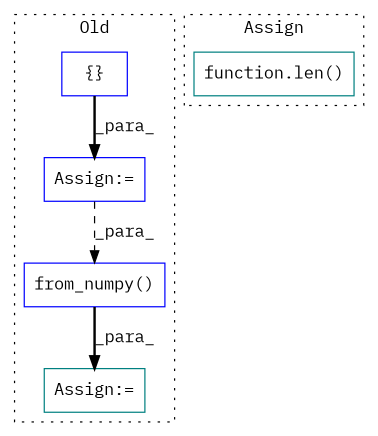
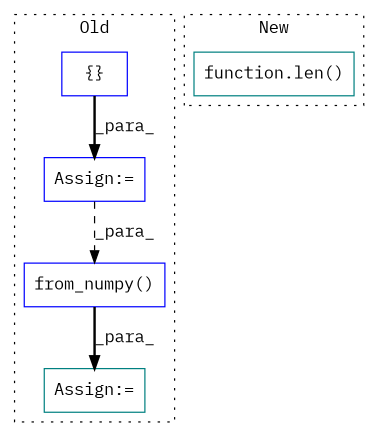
cluster "Assign": label "Assign" -> "New"
